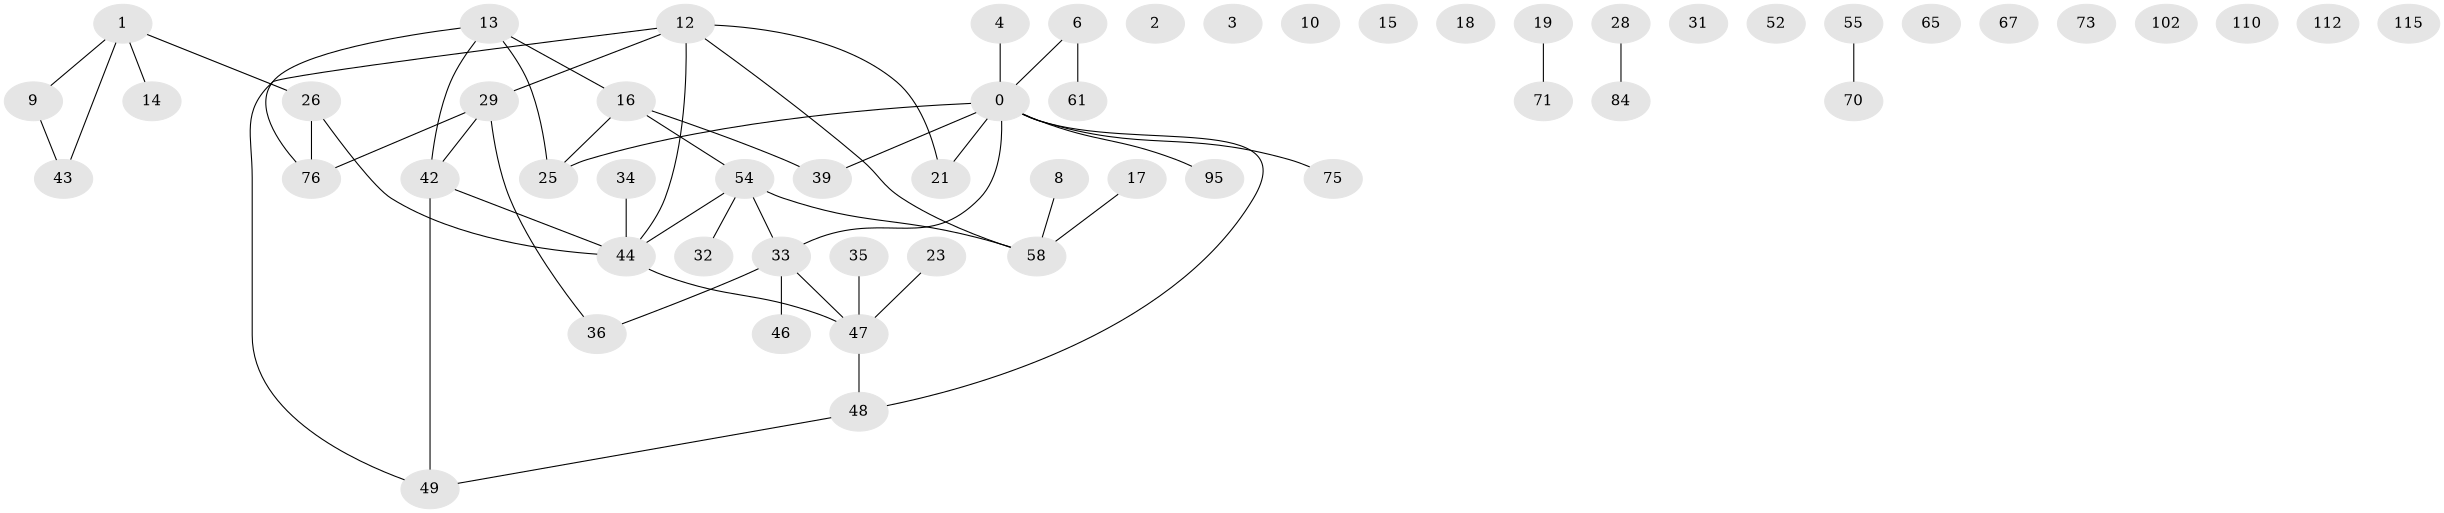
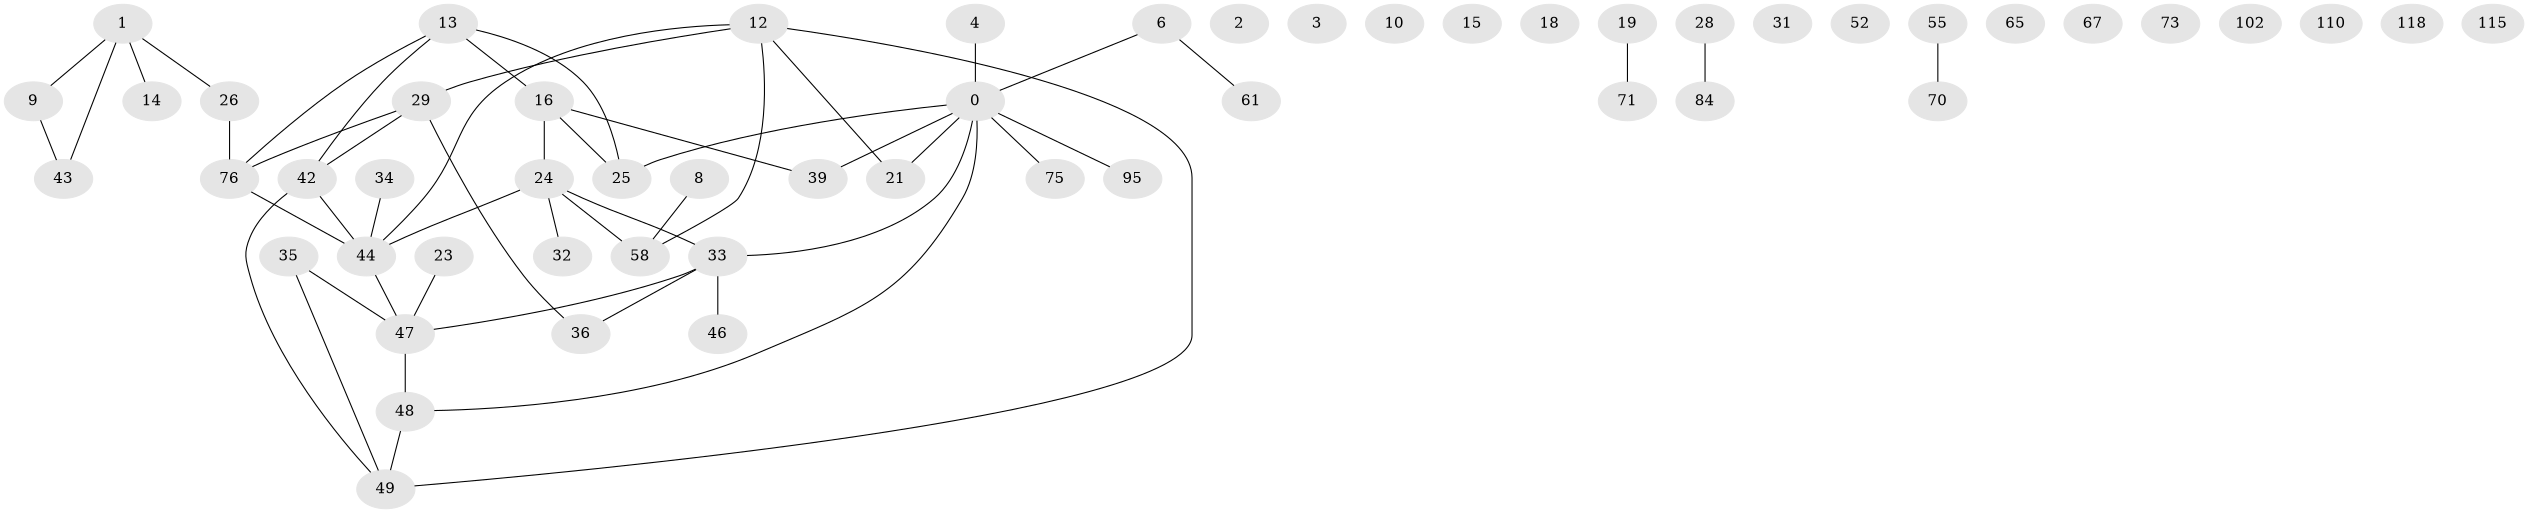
node "112": label "112" -> "118"
node "54": label "54" -> "24"
node "17": removed
edge "26" -- "44": now "76" -- "44"
edge "35" -- "49": added
